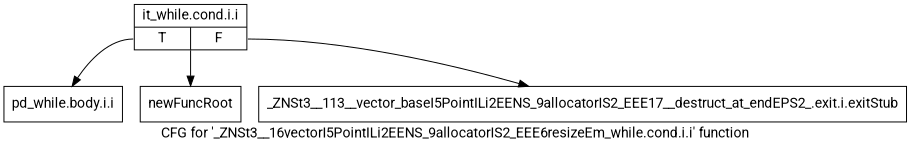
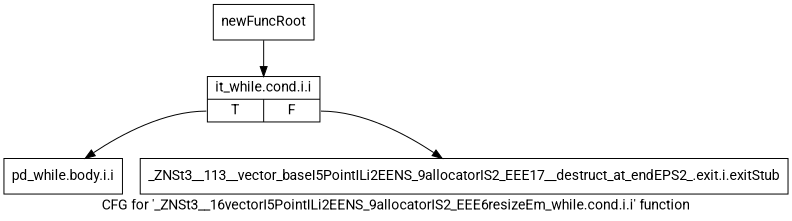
edge "it_while.cond.i.i" -> "newFuncRoot": reversed
